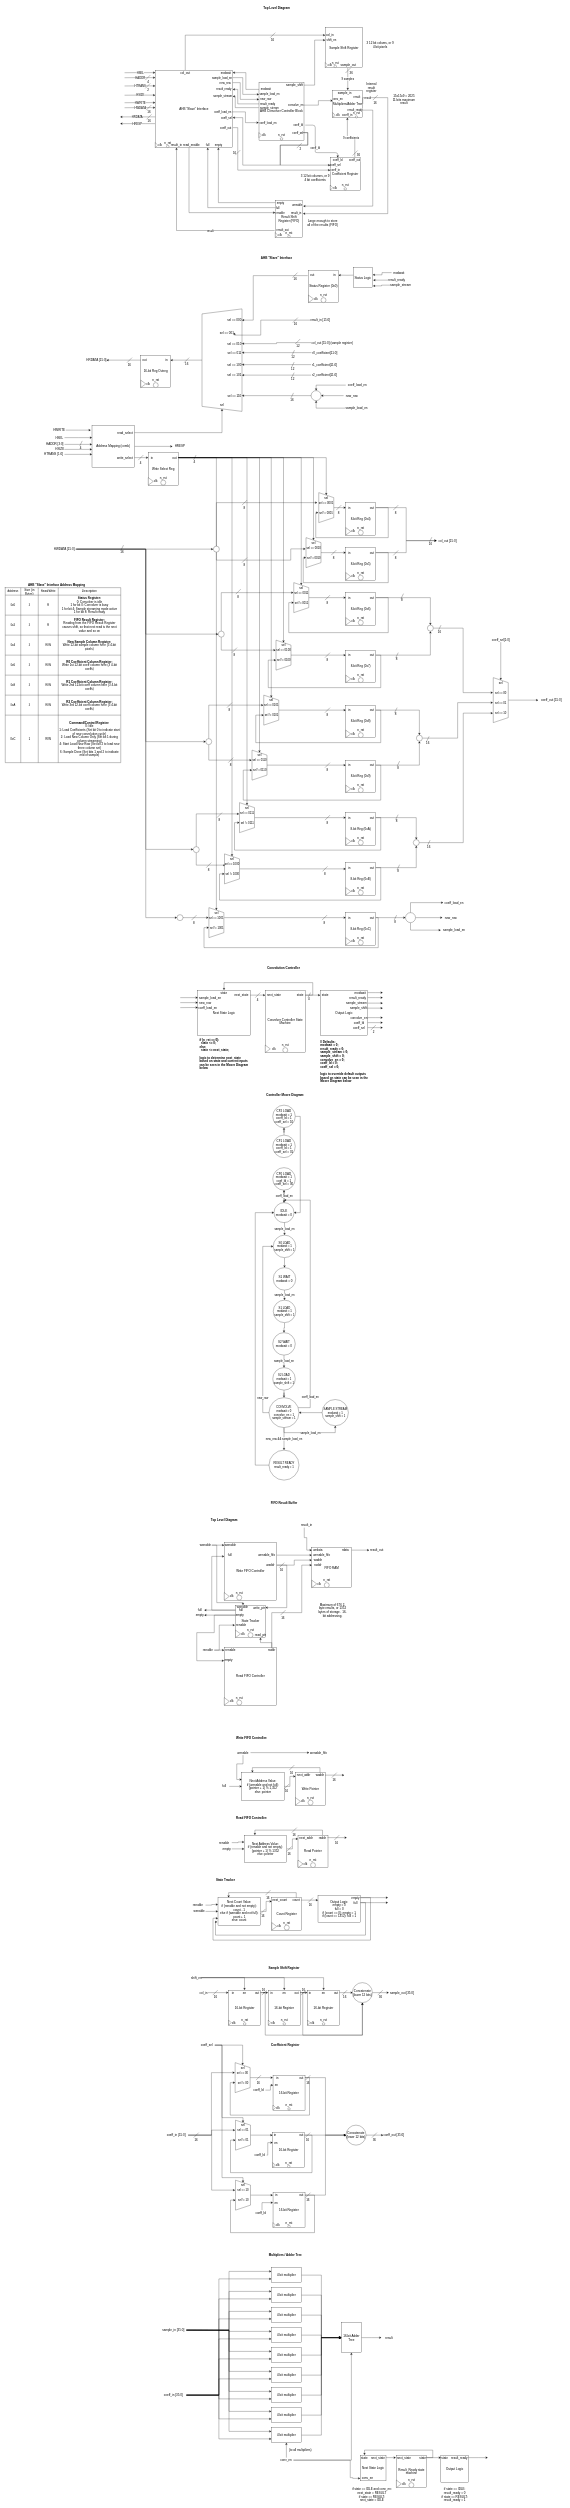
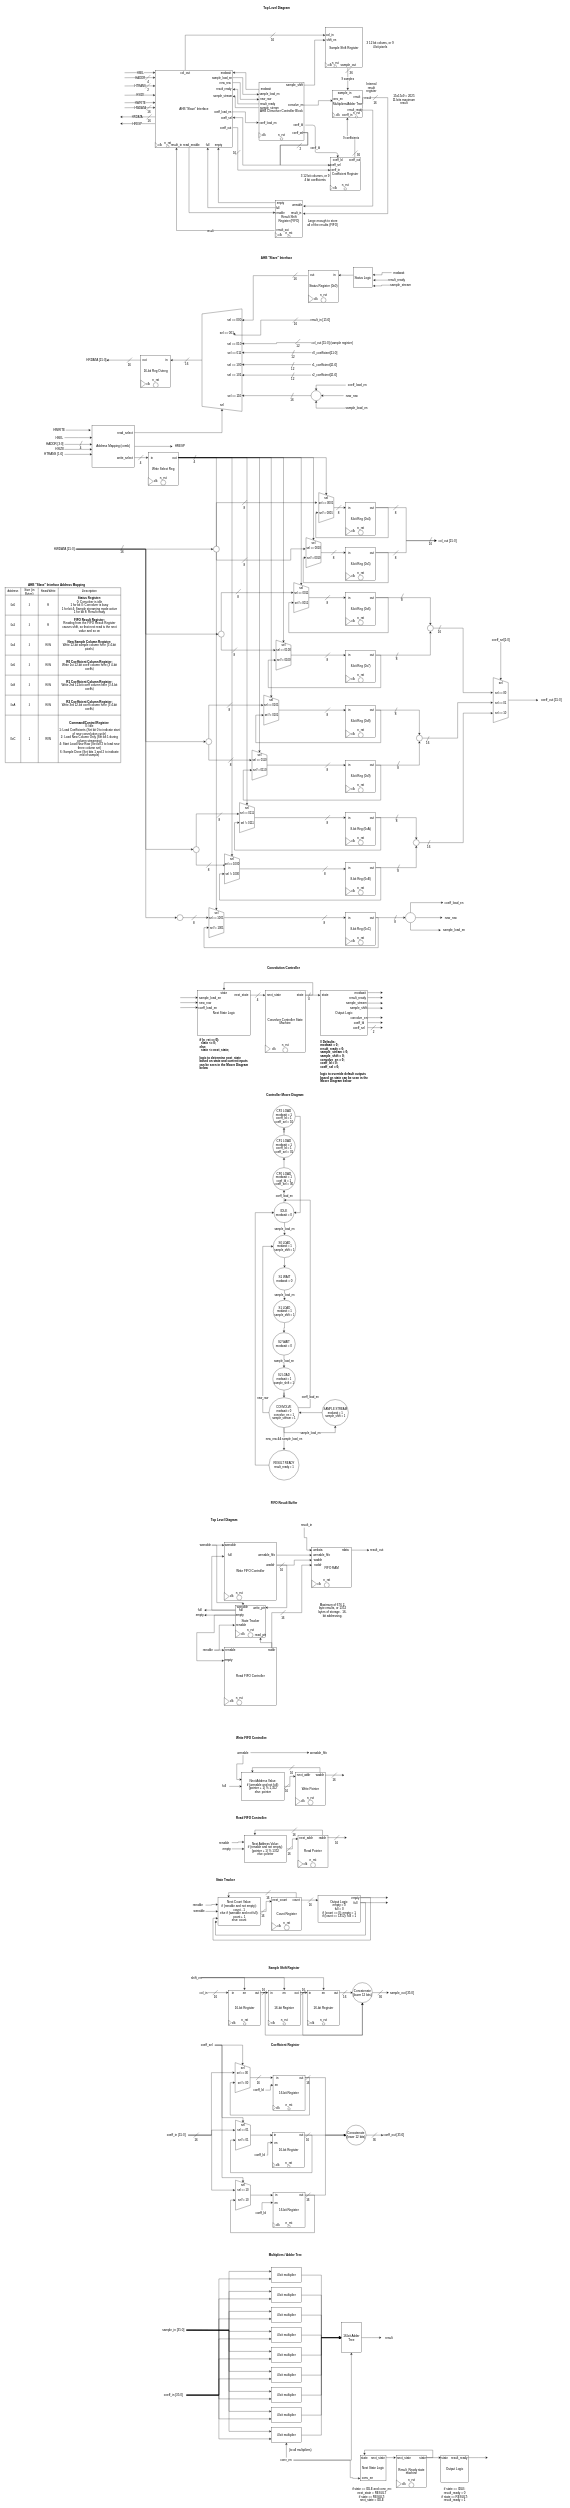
edge "CF0 LOAD modwait = 1 coef_ld = 1 coeff_sel = 00" -> "IDLE modwait = 0": now "CF0 LOAD modwait = 1 coef_ld = 1 coeff_sel = 00" -> "CF1 LOAD modwait = 1 coeff_ld = 1 coeff_sel = 01"
